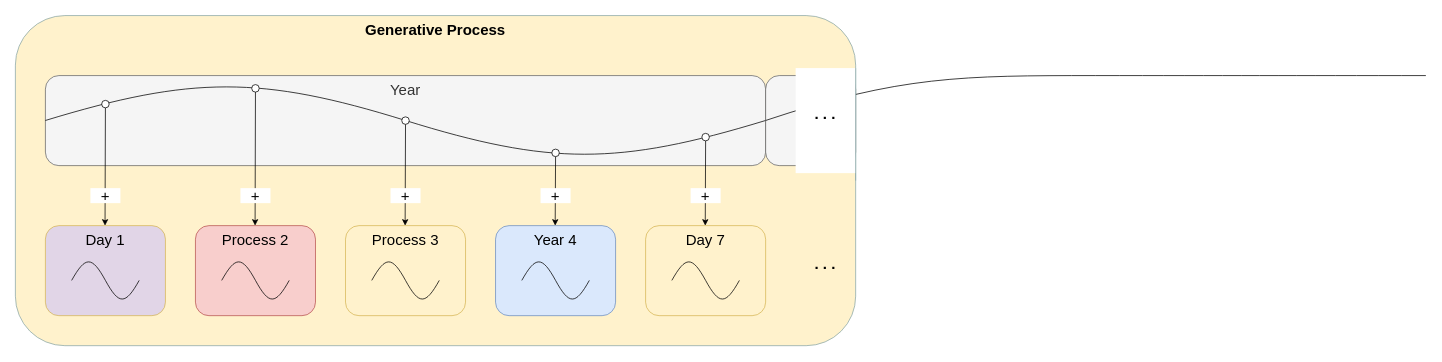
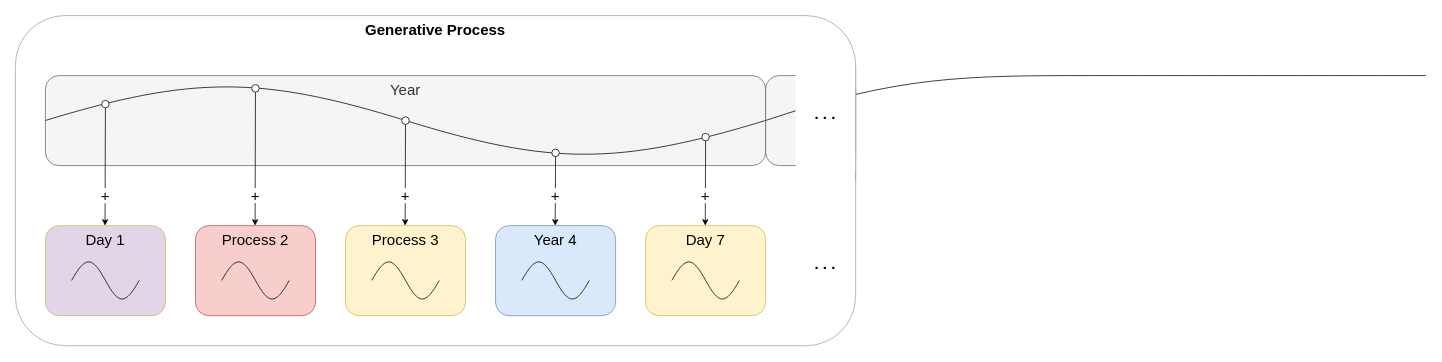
node "Generative Process": fillcolor #fff2cc -> #ffffff
